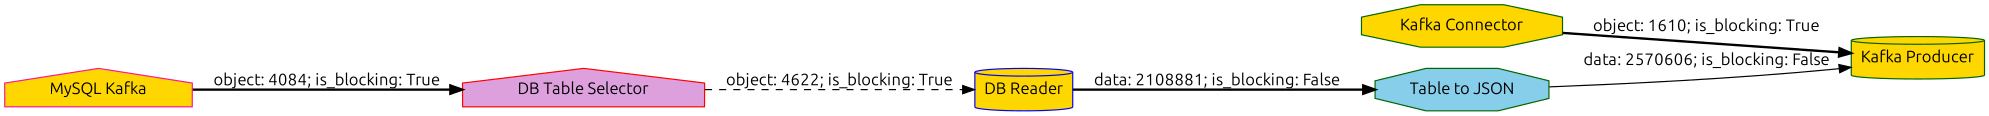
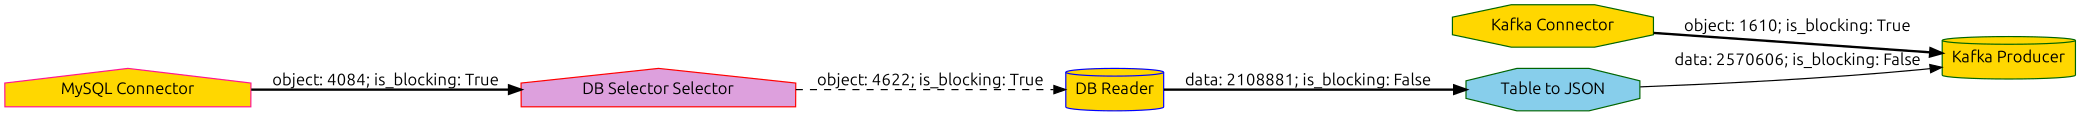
node "MySQL Kafka": label "MySQL Kafka" -> "MySQL Connector"
node "DB Table Selector": label "DB Table Selector" -> "DB Selector Selector"
